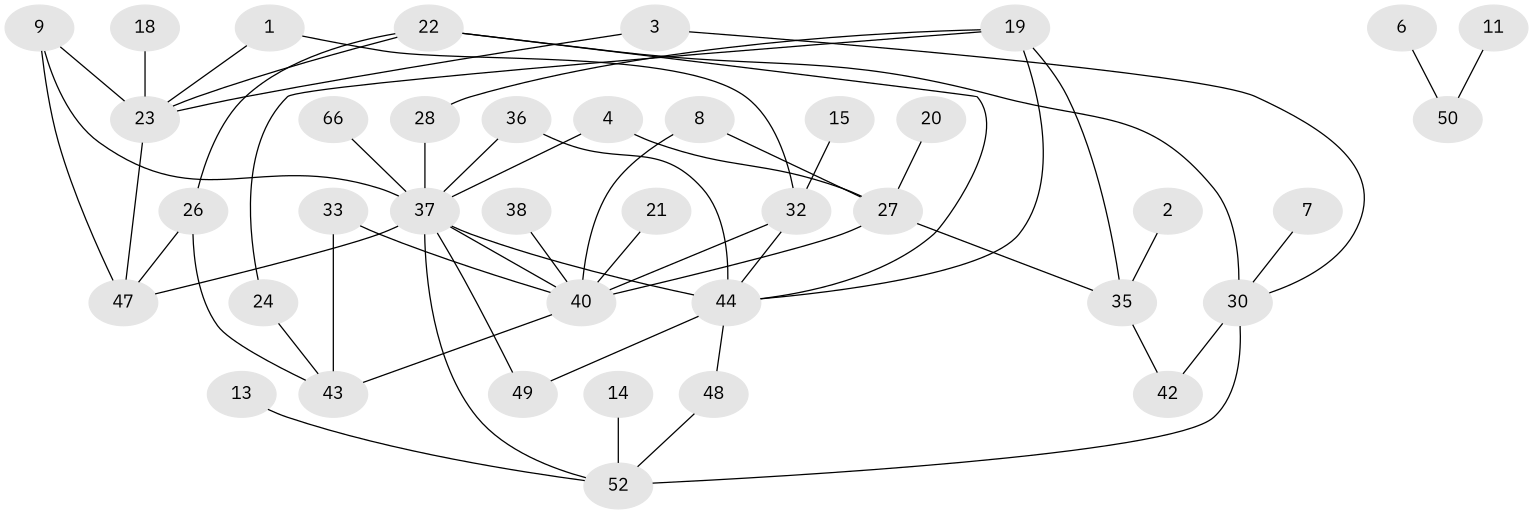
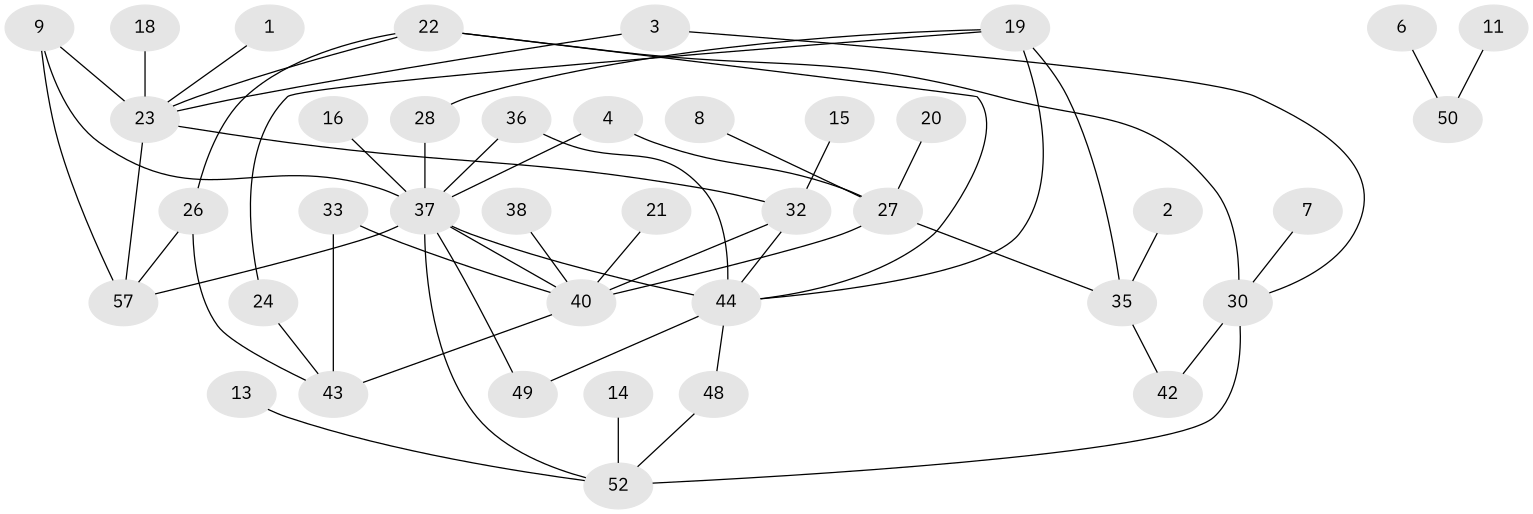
edge "1" -- "32": now "23" -- "32"
node "66": label "66" -> "16"
edge "8" -- "40": removed
node "47": label "47" -> "57"
